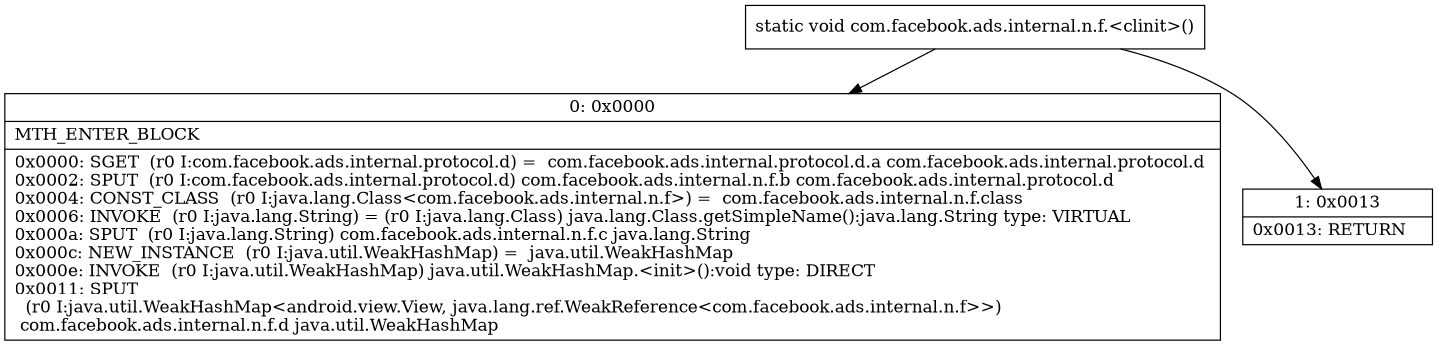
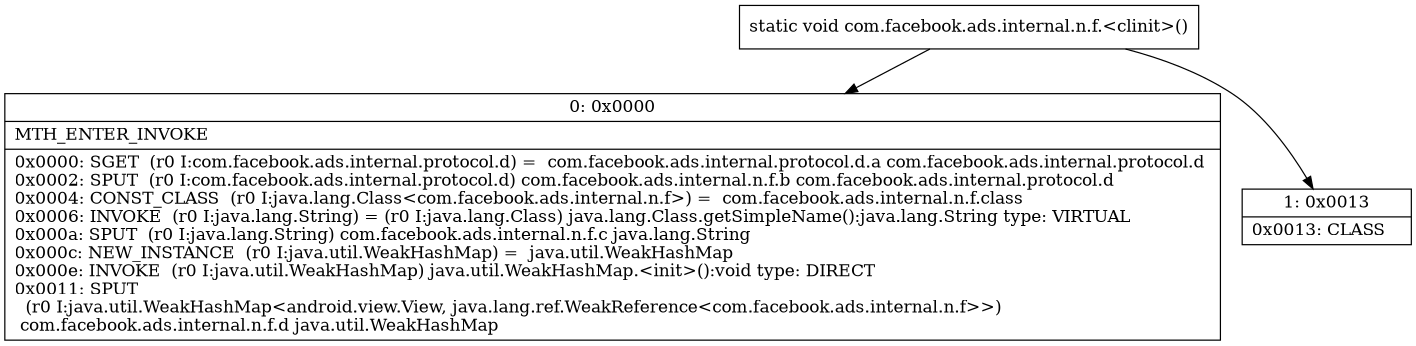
node "0: 0x0000": text "MTH_ENTER_BLOCK" -> "MTH_ENTER_INVOKE"
node "1: 0x0013": text "0x0013: RETURN" -> "0x0013: CLASS"
